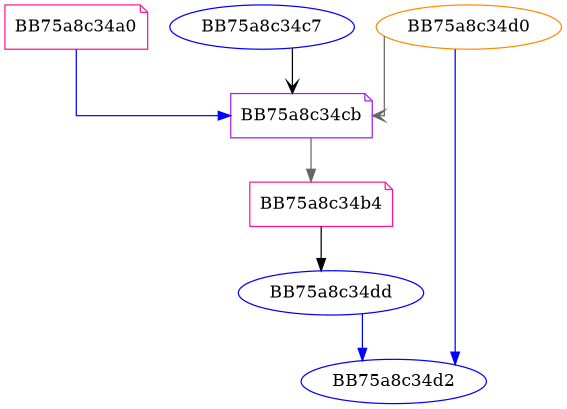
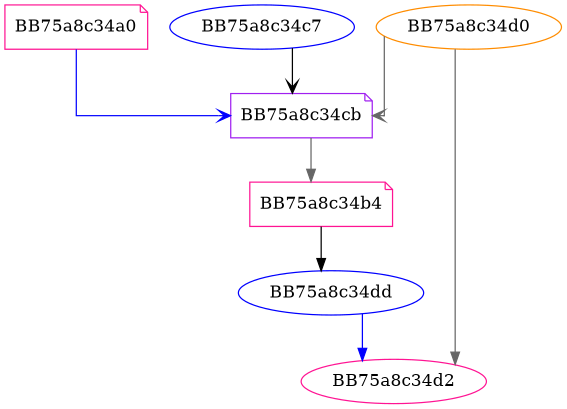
edge "BB75a8c34a0" -> "BB75a8c34cb": arrowhead normal -> vee
edge "BB75a8c34d0" -> "BB75a8c34d2": color blue -> gray40
node "BB75a8c34d2": color blue -> deeppink
